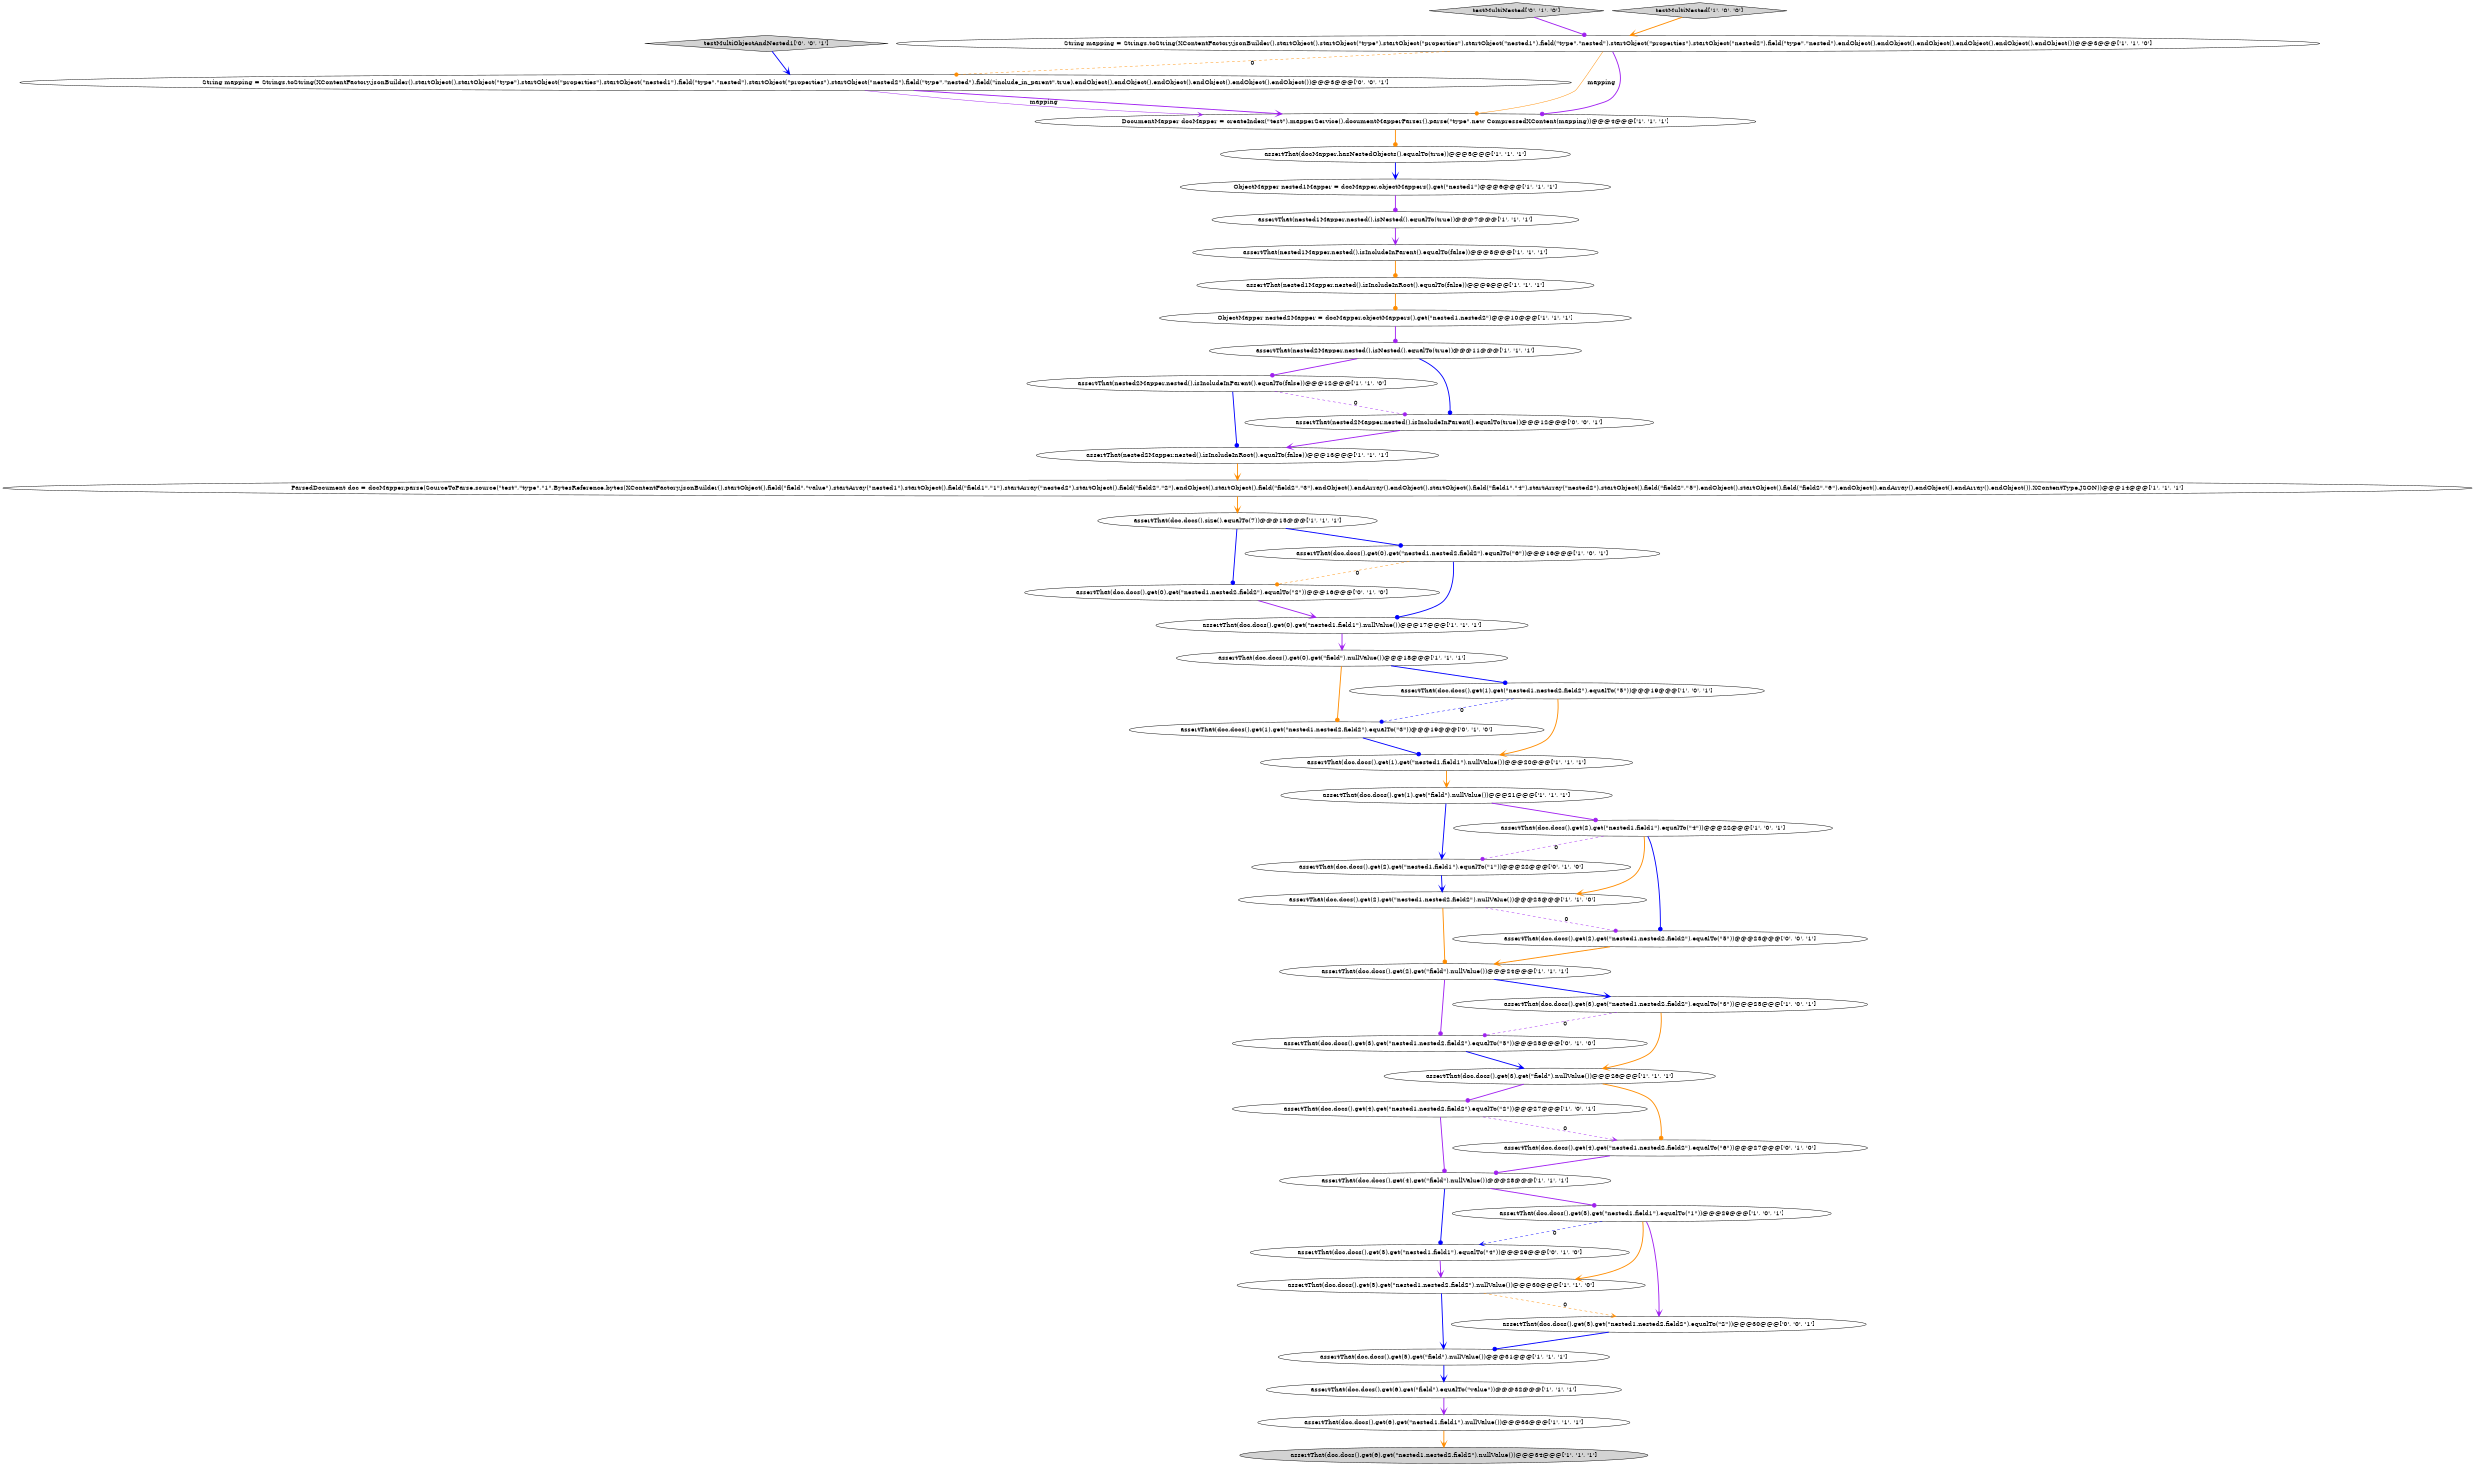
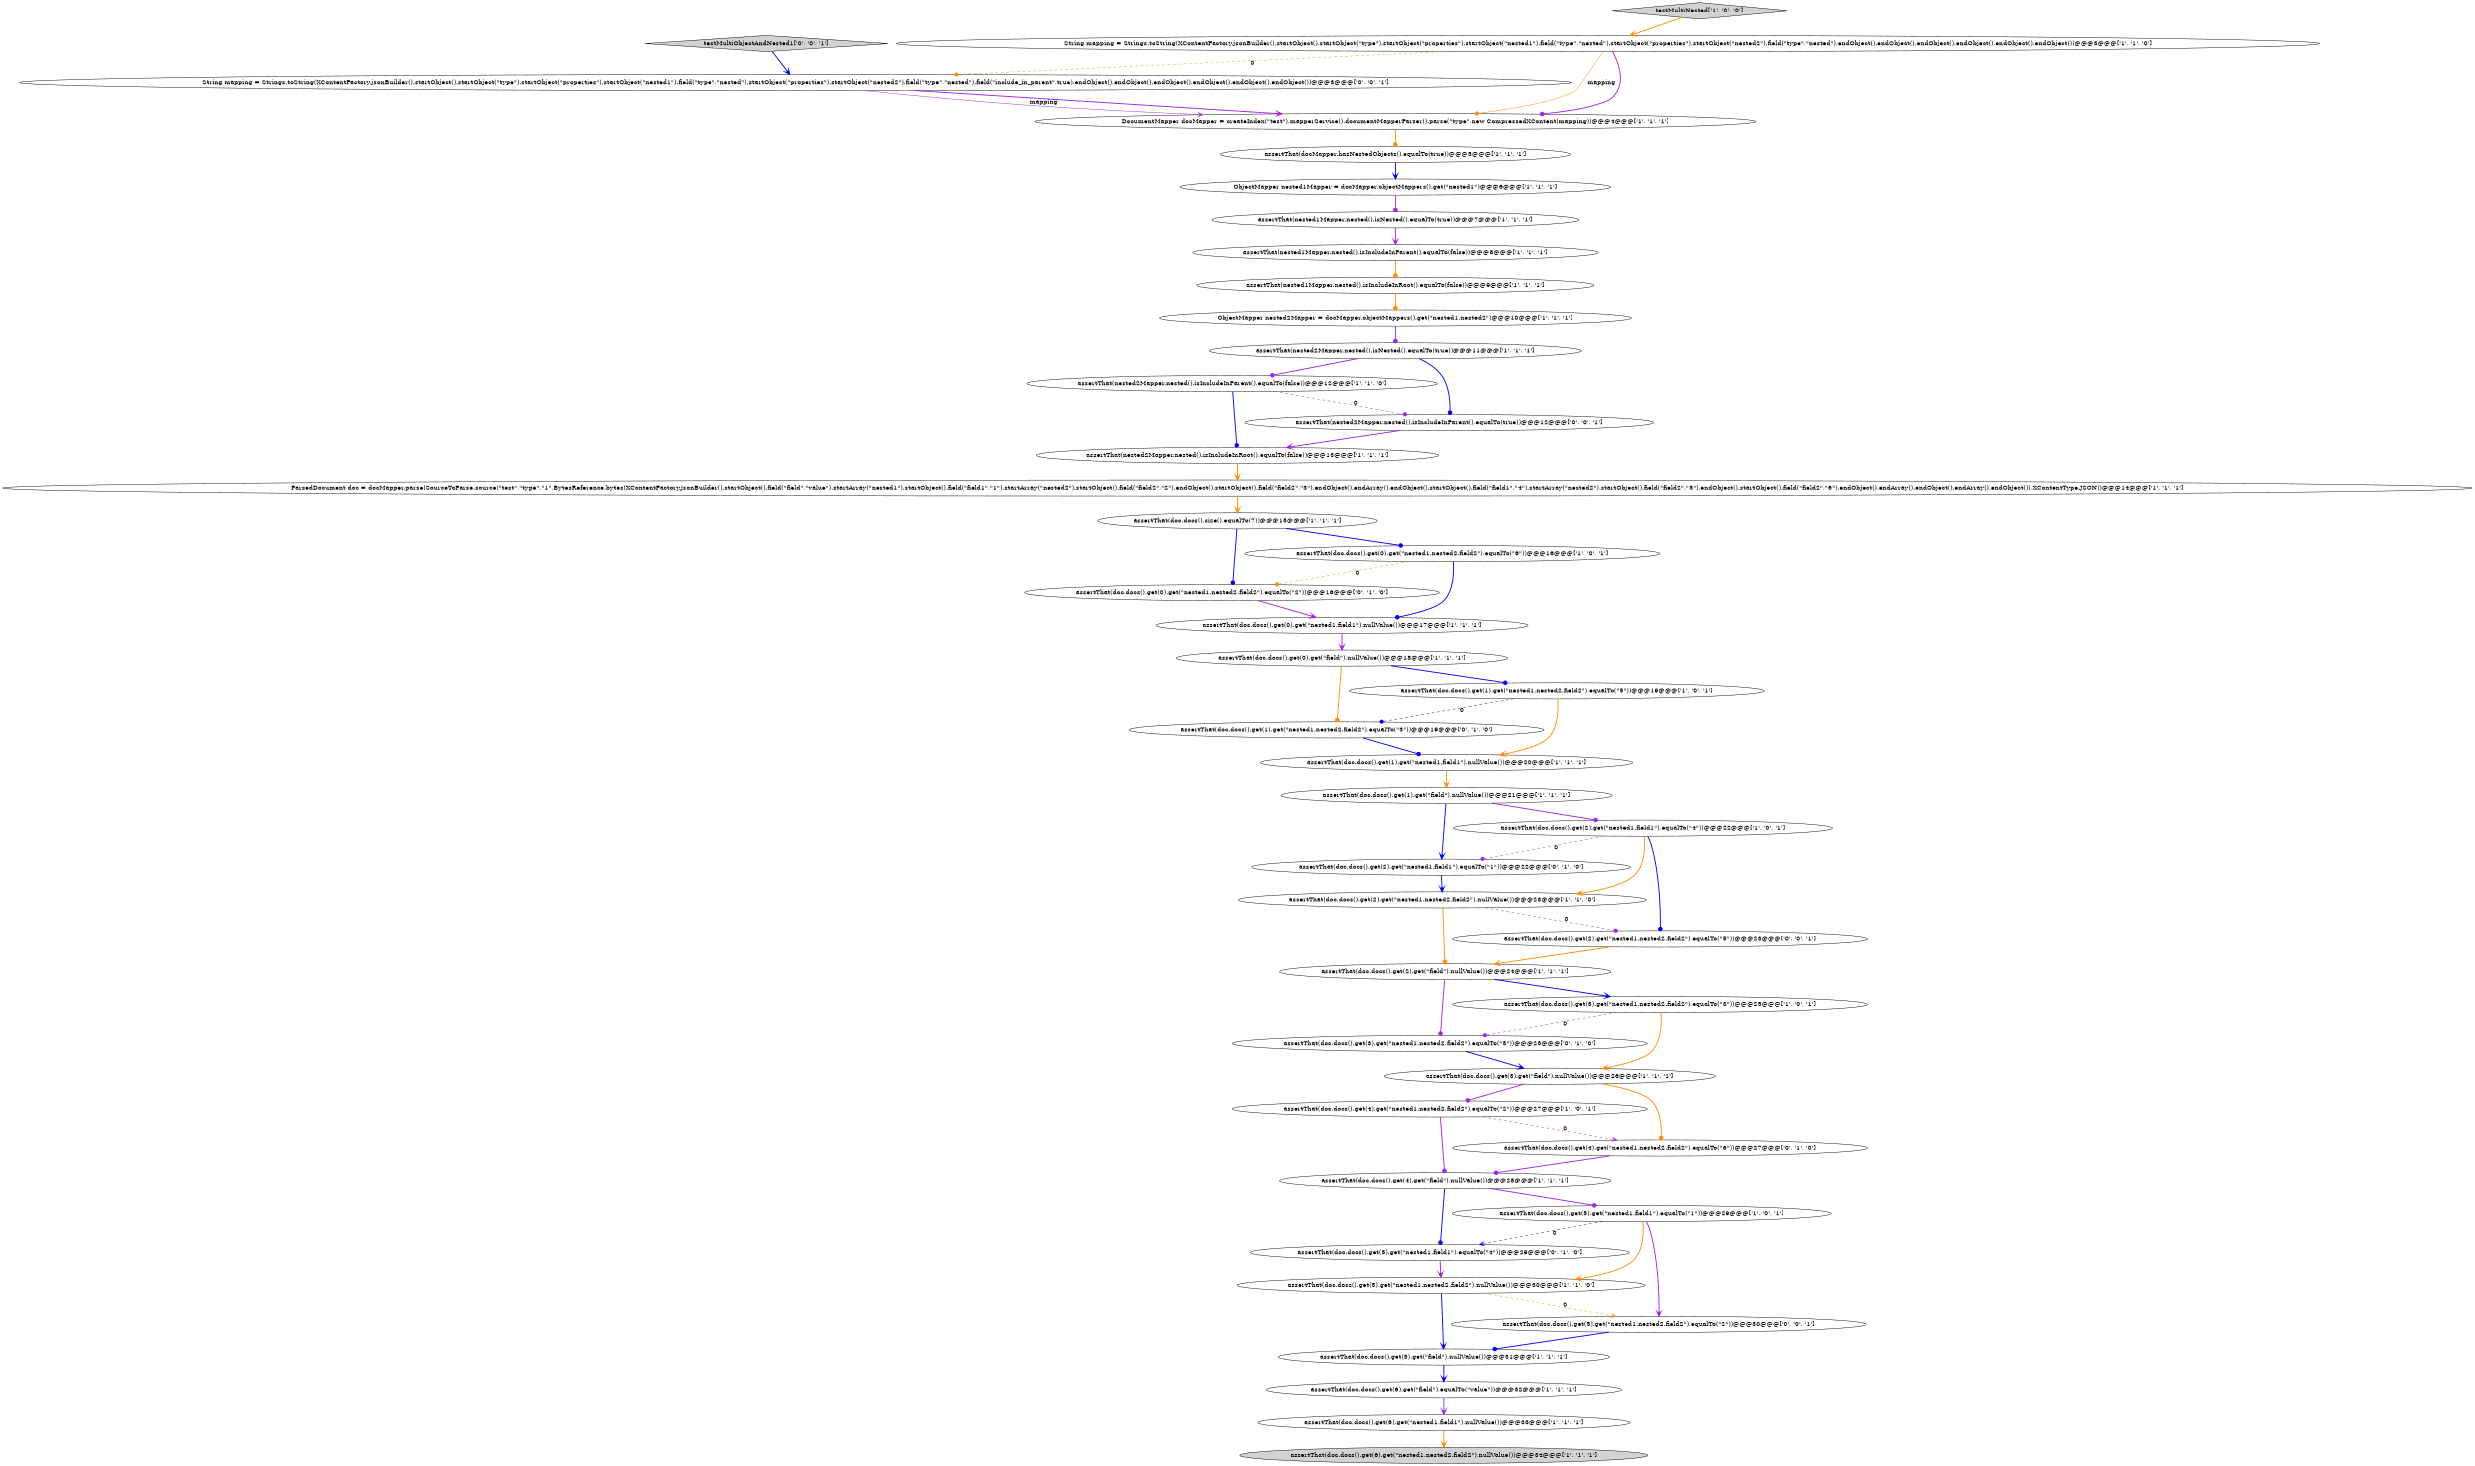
node "testMultiNested['0', '1', '0']": removed
